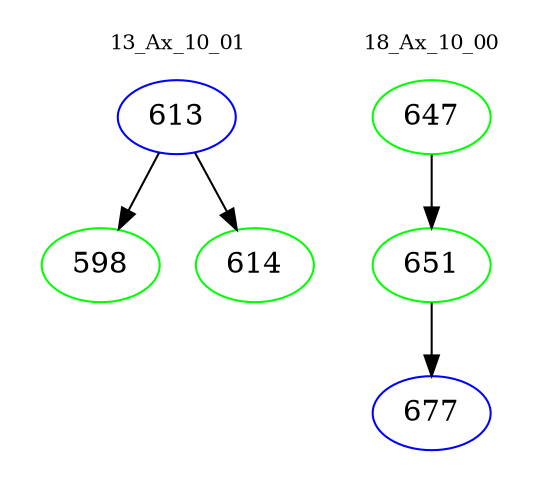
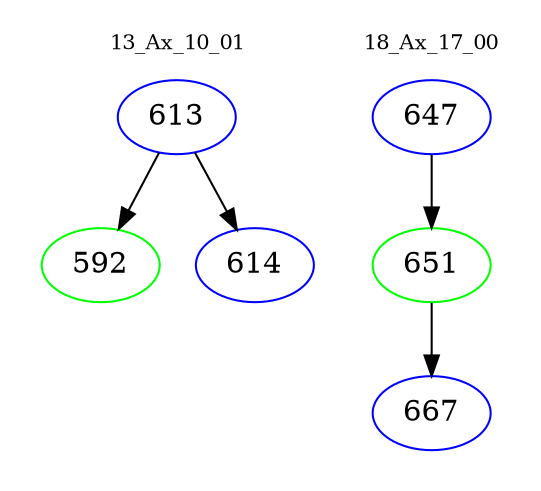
cluster "18_Ax_10_00": label "18_Ax_10_00" -> "18_Ax_17_00"
node "647": color green -> blue
node "598": label "598" -> "592"
node "614": color green -> blue
node "677": label "677" -> "667"
